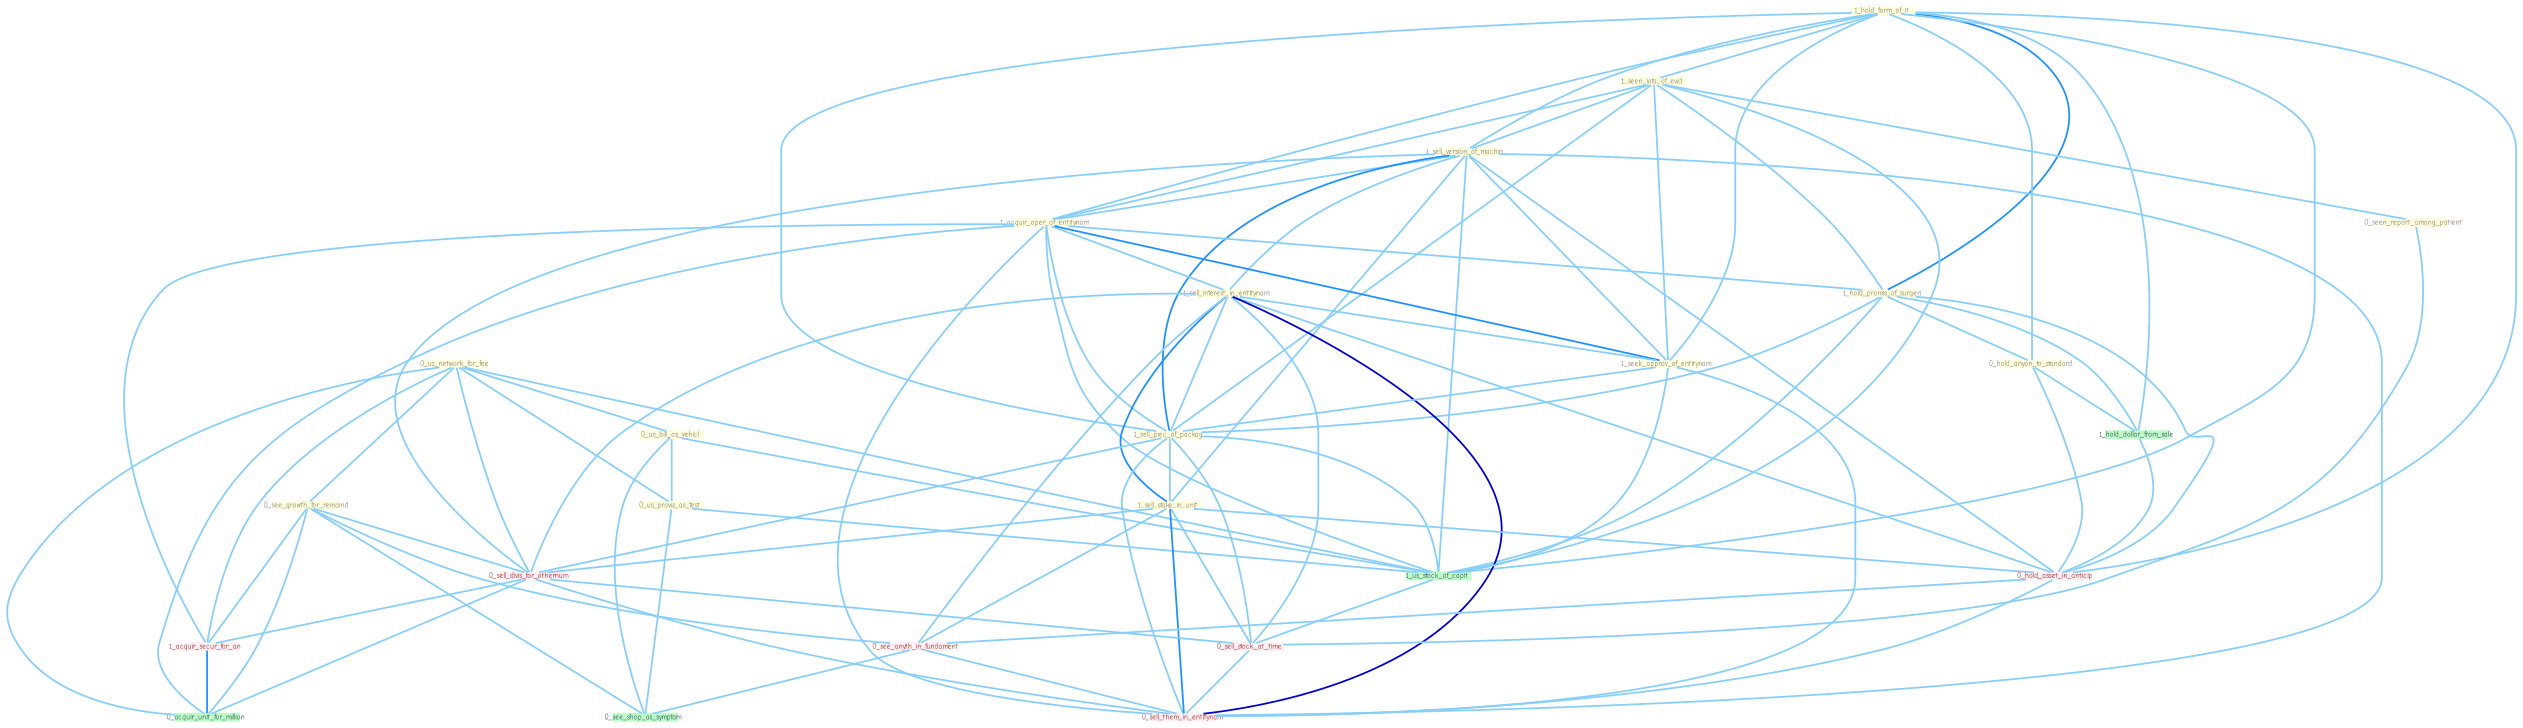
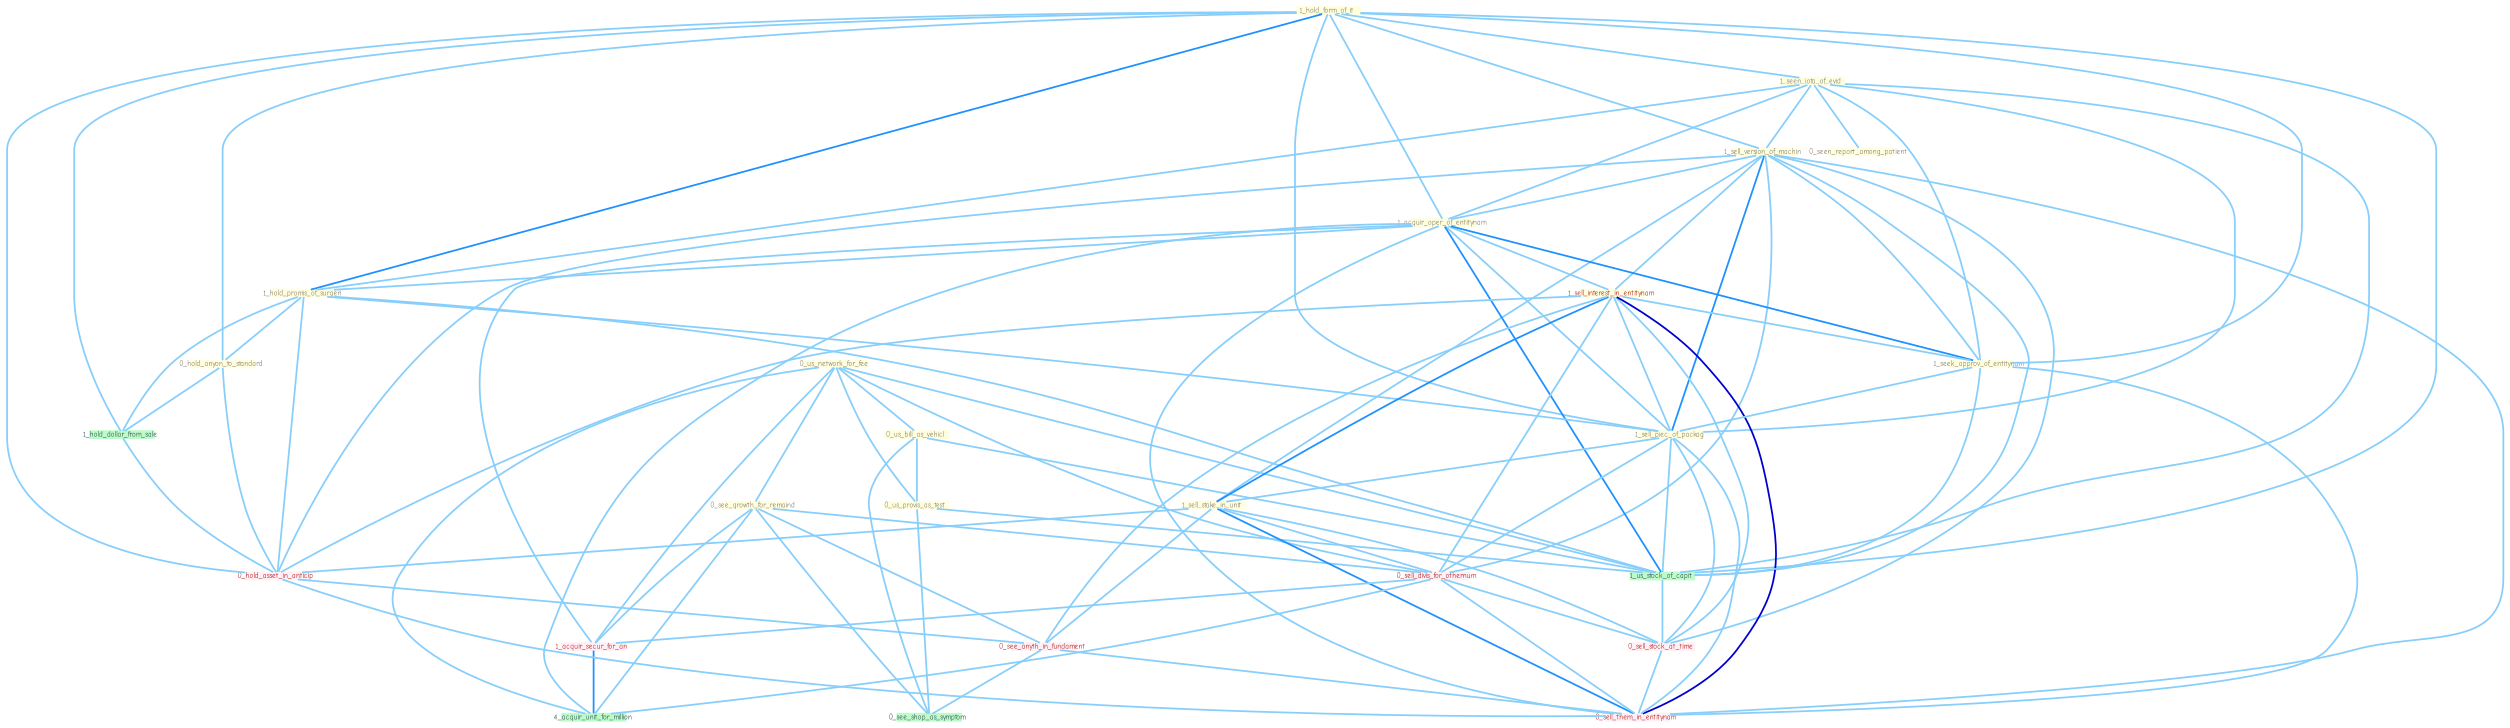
node "1_sell_interest_in_entitynam": fontcolor #8b7d6b -> #b22222
edge "1_acquir_oper_of_entitynam" -- "1_us_stock_of_capit": color #87cefa -> #1e90ff
edge "0_seen_report_among_patient" -- "0_sell_stock_at_time": now "1_sell_version_of_machin" -- "0_sell_stock_at_time"
node "0_acquir_unit_for_million": label "0_acquir_unit_for_million" -> "4_acquir_unit_for_million"
